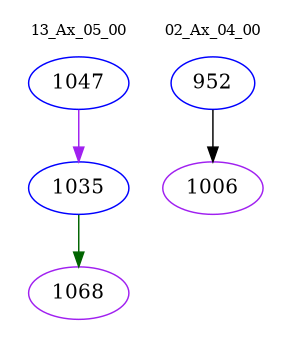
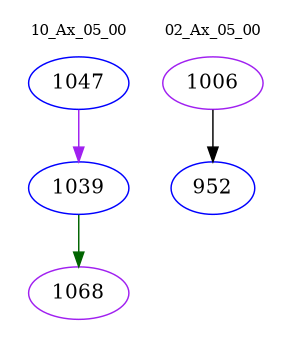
cluster "13_Ax_05_00": label "13_Ax_05_00" -> "10_Ax_05_00"
cluster "02_Ax_04_00": label "02_Ax_04_00" -> "02_Ax_05_00"
edge "952" -> "1006": reversed
node "1035": label "1035" -> "1039"
